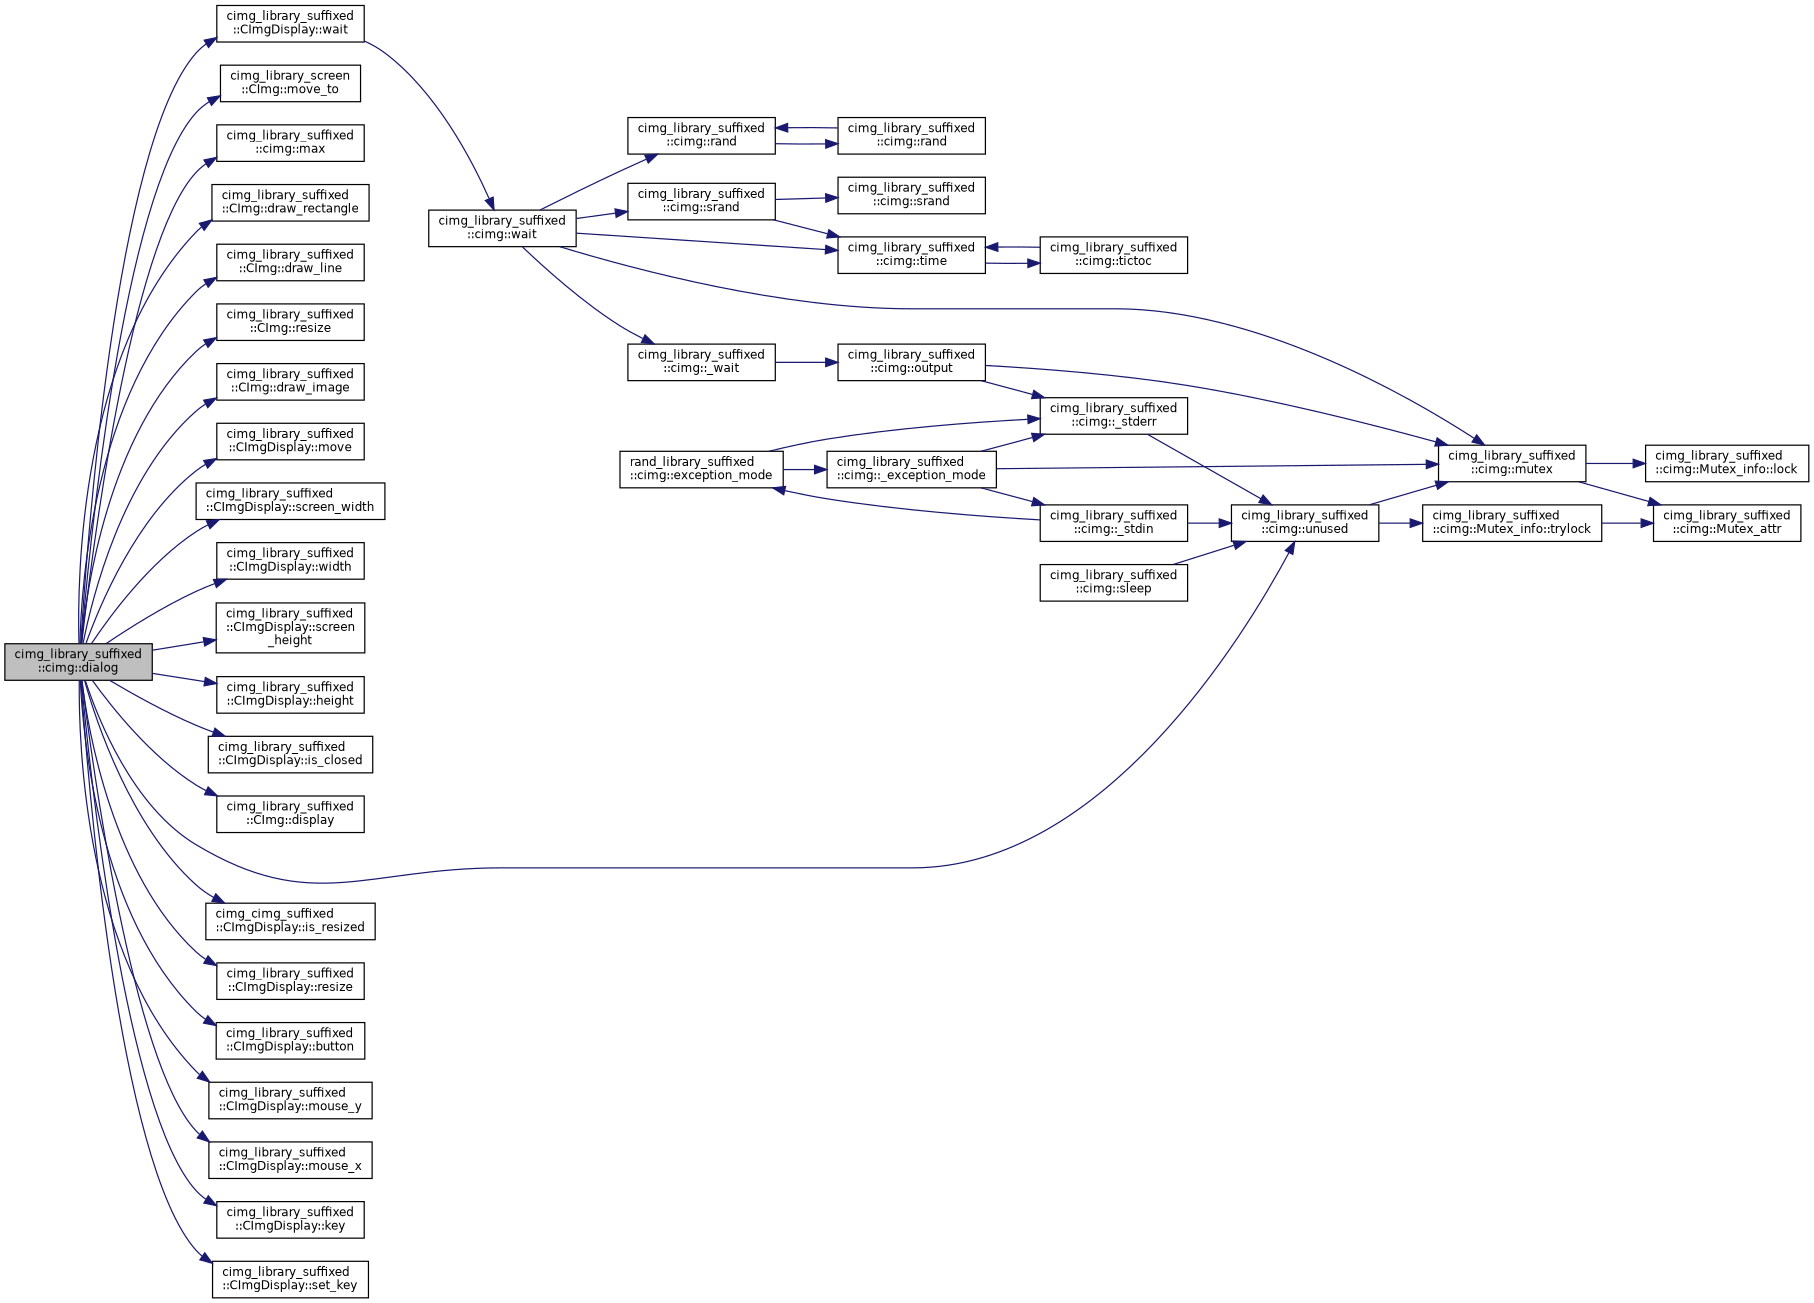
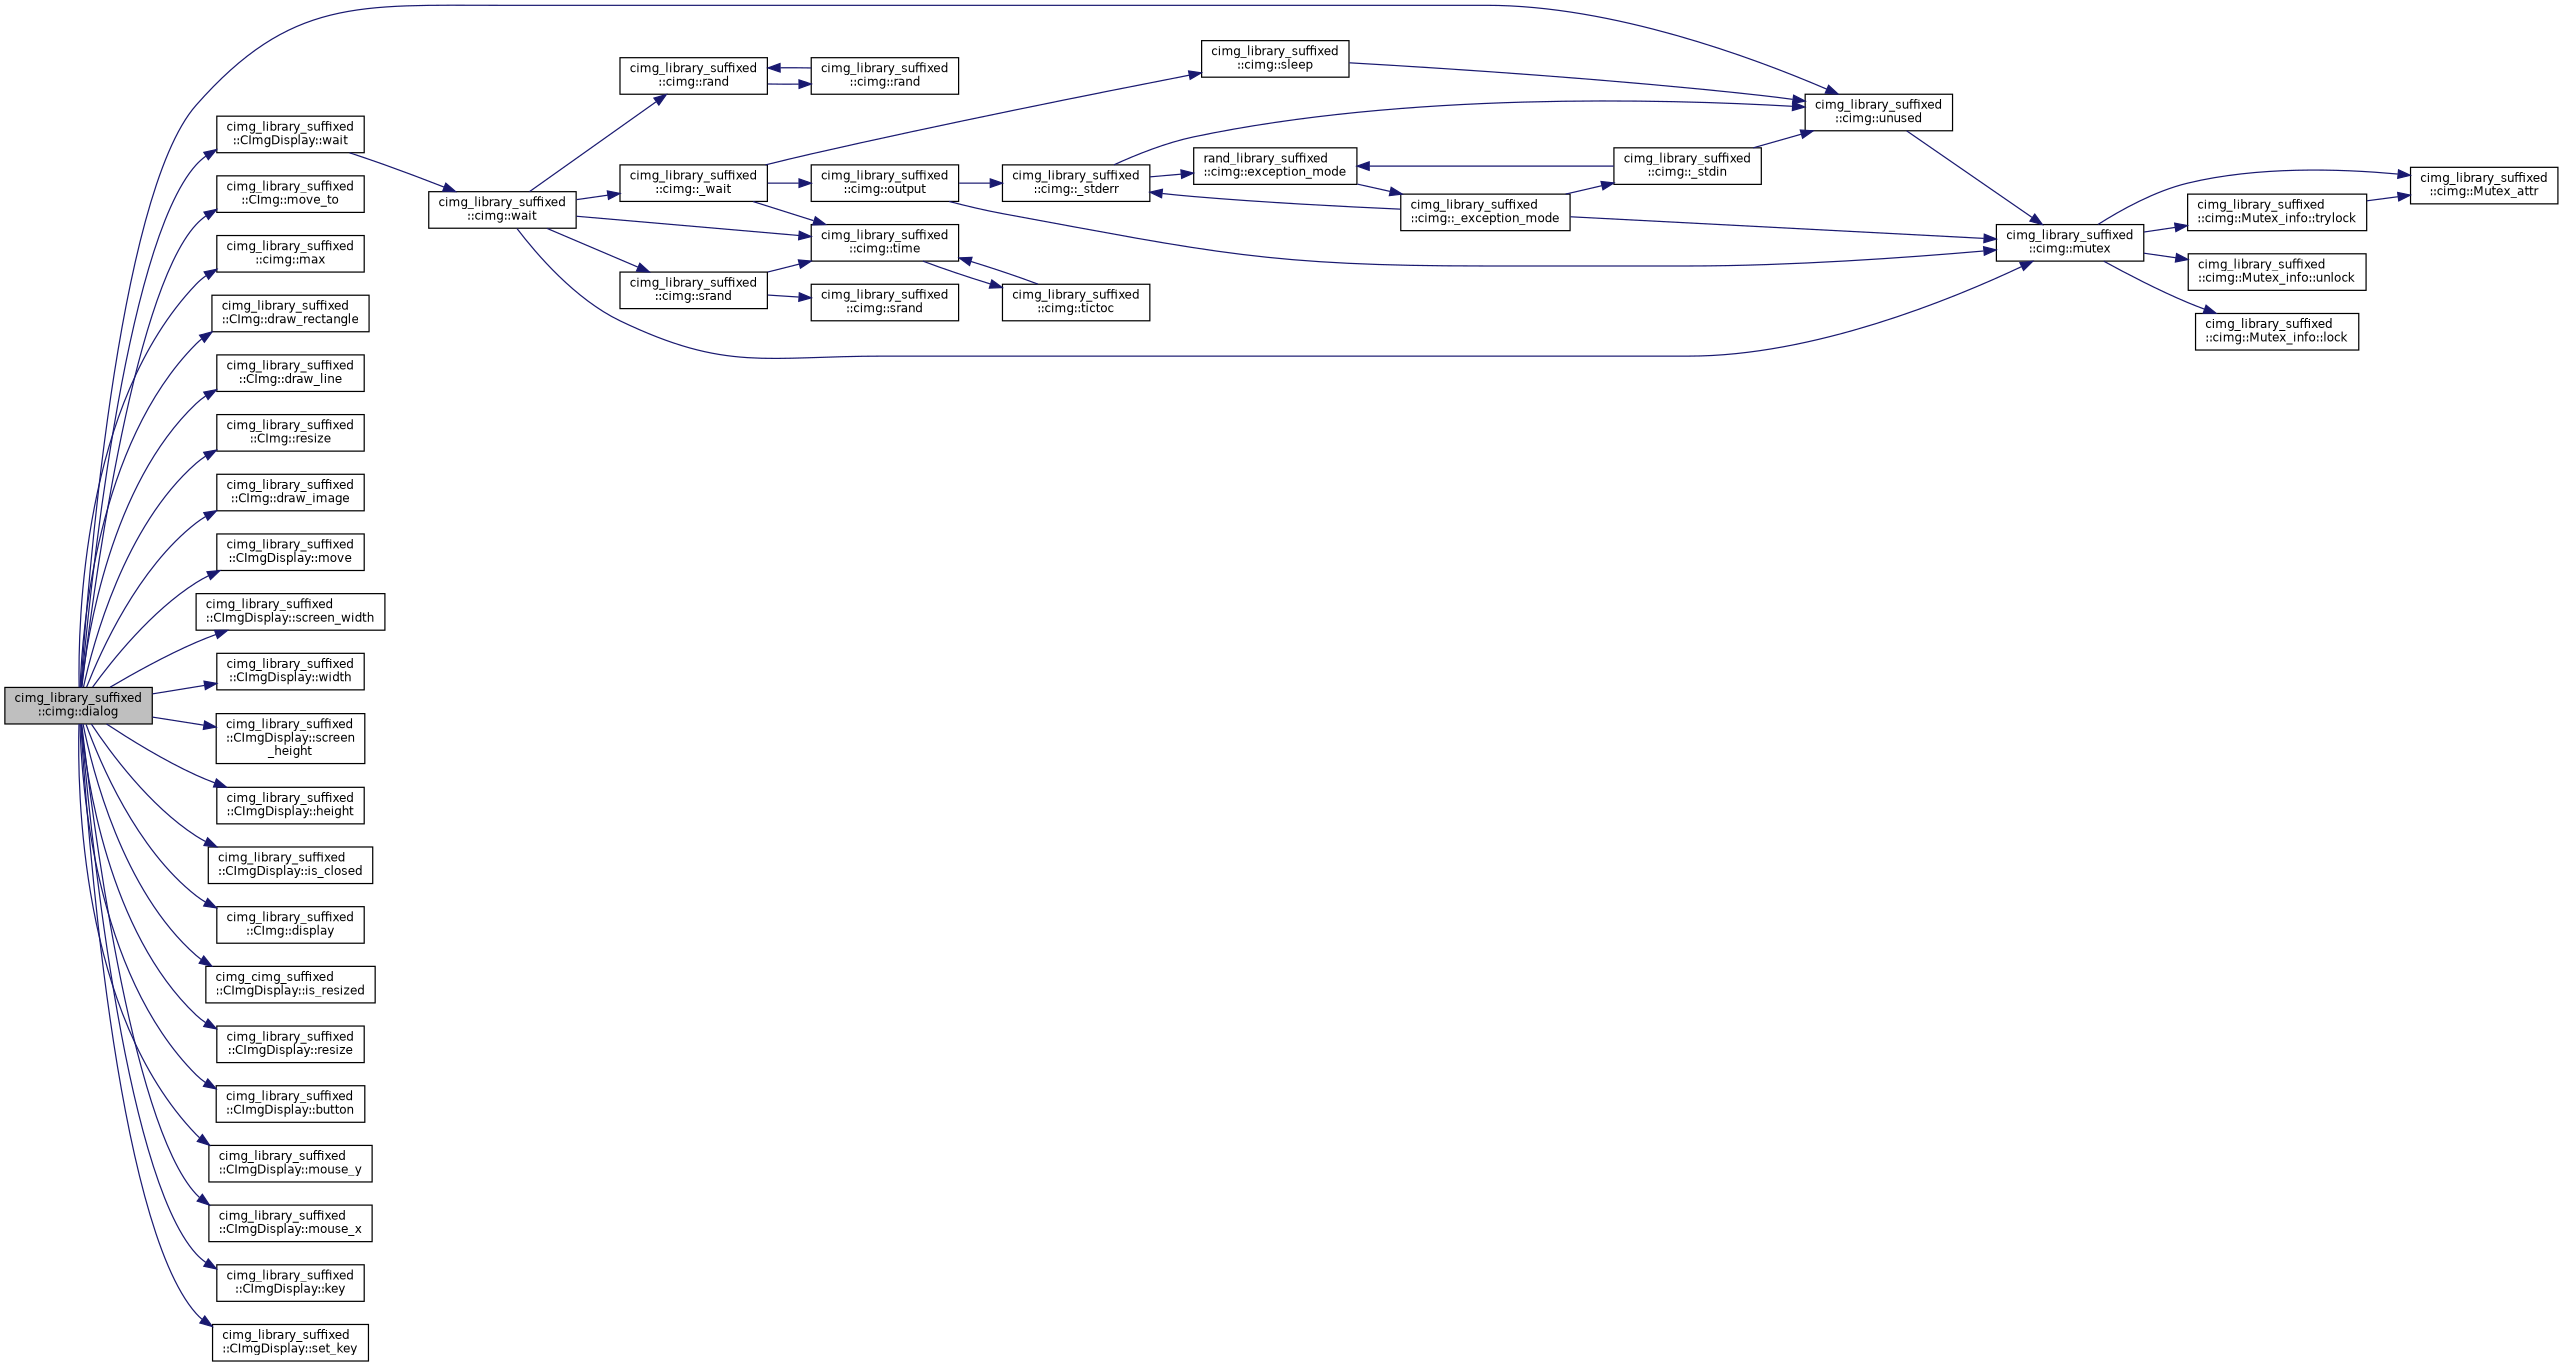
node "cimg_library_screen ::CImg::move_to": label "cimg_library_screen ::CImg::move_to" -> "cimg_library_suffixed ::CImg::move_to"
edge "cimg_library_suffixed ::cimg::_wait" -> "cimg_library_suffixed ::cimg::sleep": added
edge "cimg_library_suffixed ::cimg::_wait" -> "cimg_library_suffixed ::cimg::time": added
node "cimg_library_suffixed ::cimg::Mutex_info::unlock": added
edge "rand_library_suffixed ::cimg::exception_mode" -> "cimg_library_suffixed ::cimg::_stderr": reversed
edge "cimg_library_suffixed ::cimg::unused" -> "cimg_library_suffixed ::cimg::Mutex_info::trylock": now "cimg_library_suffixed ::cimg::mutex" -> "cimg_library_suffixed ::cimg::Mutex_info::trylock"
